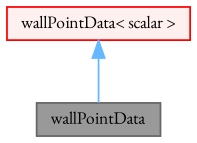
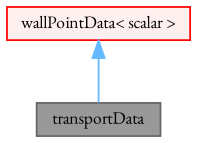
node "wallPointData": label "wallPointData" -> "transportData"
